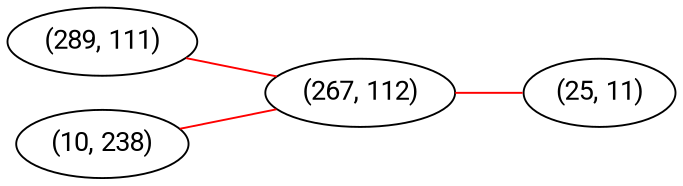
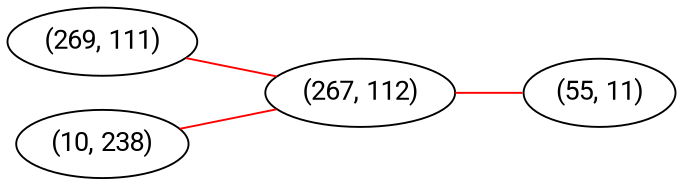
node "(289, 111)": label "(289, 111)" -> "(269, 111)"
node "(25, 11)": label "(25, 11)" -> "(55, 11)"
